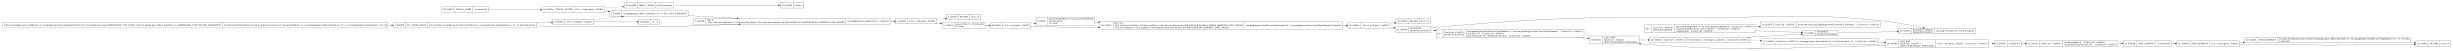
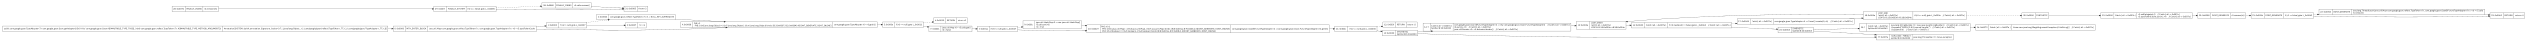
edge "29: 0x007e" -> "2: 0x0004": now "29: 0x007e" -> "31: 0x0085"
edge "25: ?" -> "24: 0x0063": reversed
